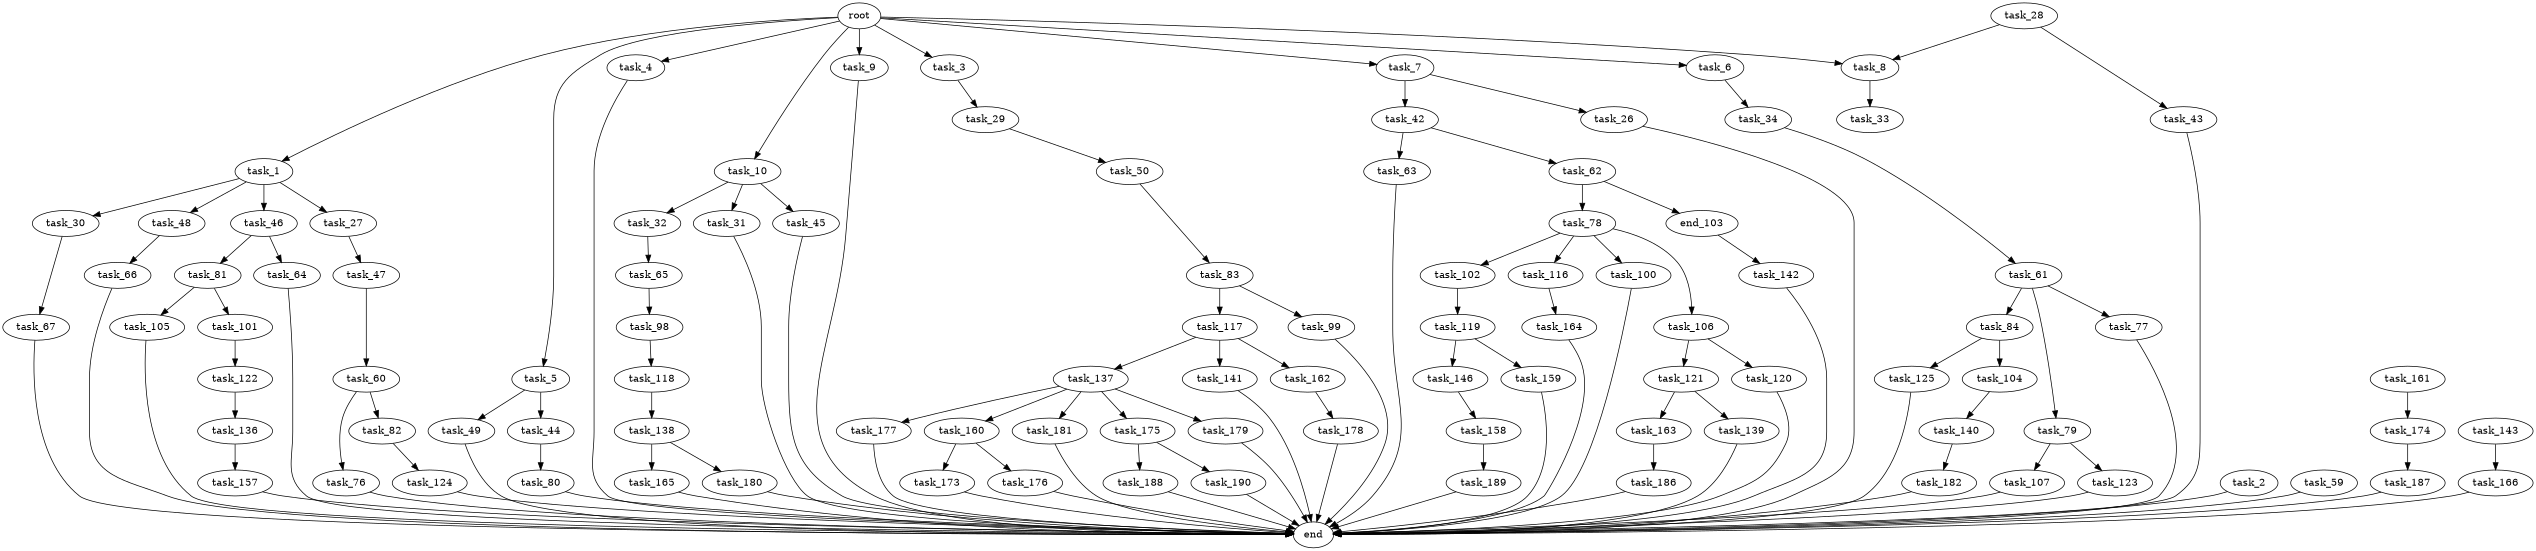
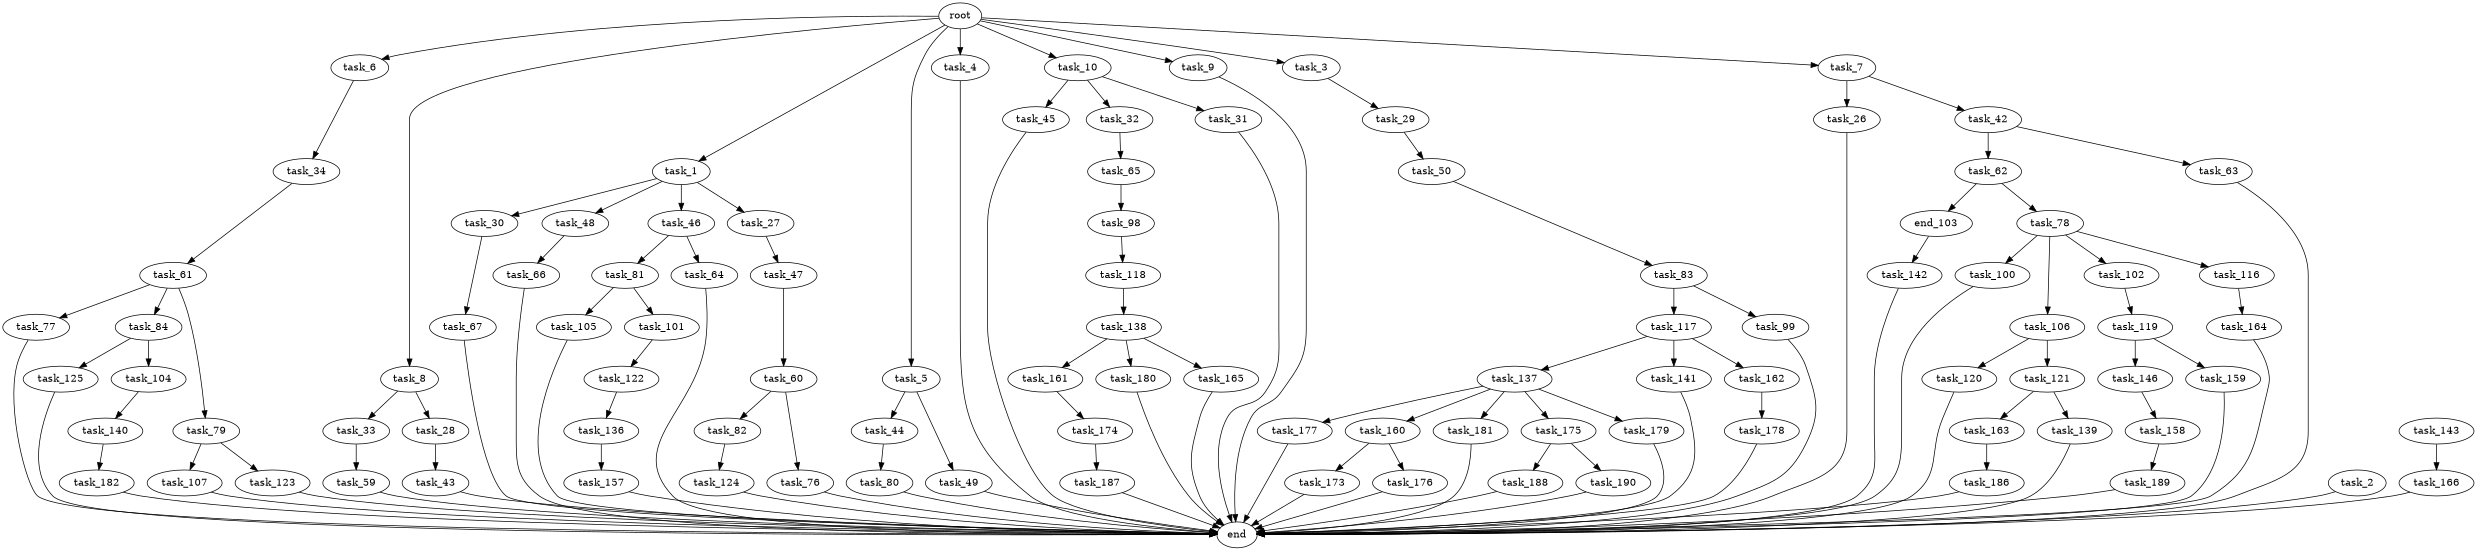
edge "task_28" -> "task_8": reversed
edge "task_138" -> "task_161": added
edge "task_33" -> "task_59": added
